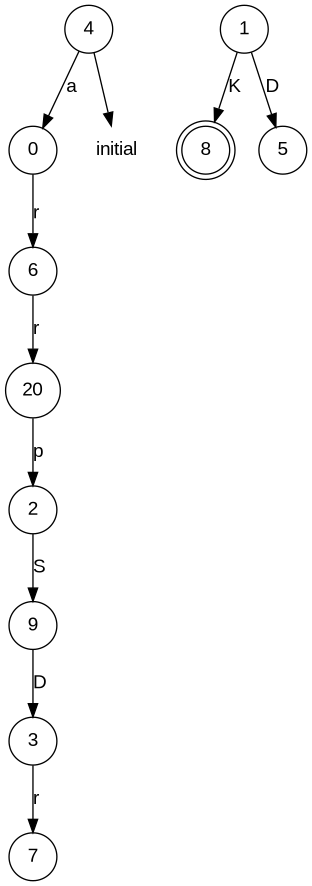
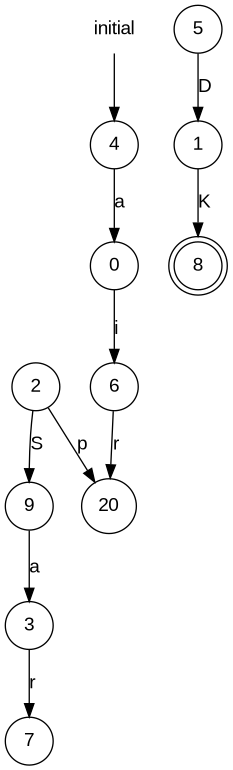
edge "4" -> "initial": reversed
edge "1" -> "5": reversed
edge "0" -> "6": label "r" -> "i"
edge "20" -> "2": reversed
edge "9" -> "3": label "D" -> "a"
